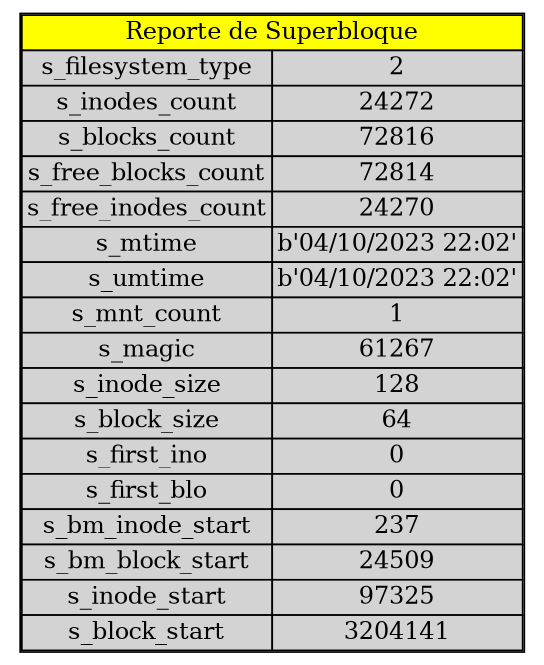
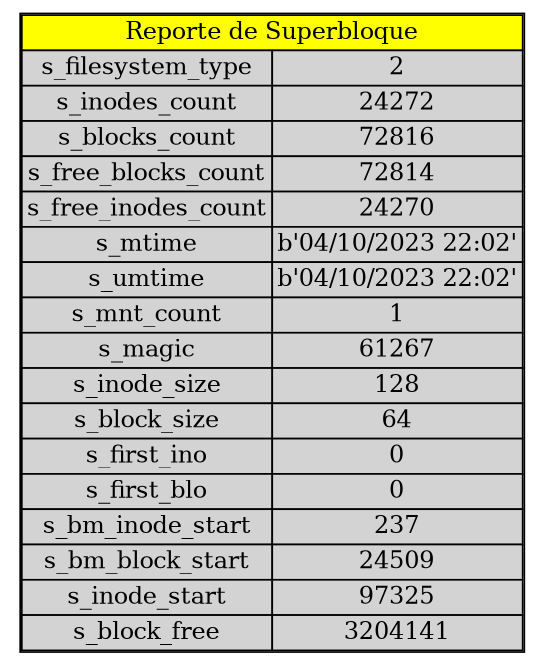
node "Reporte de Superbloque": text "s_block_start" -> "s_block_free"
